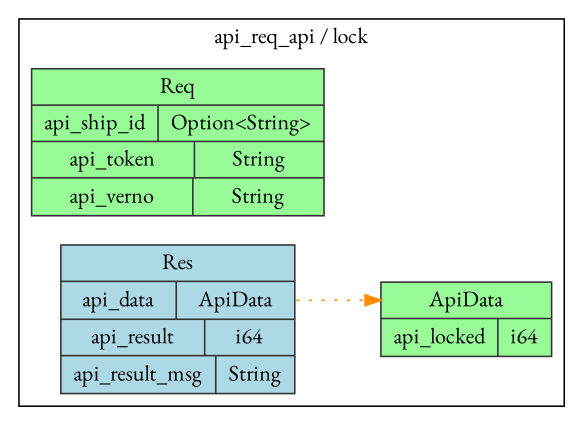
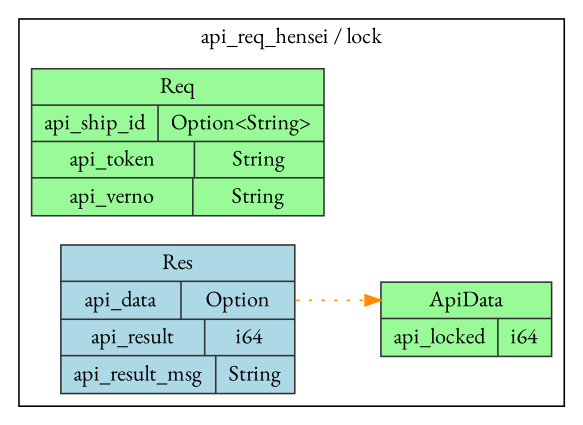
cluster "api_req_api / lock": label "api_req_api / lock" -> "api_req_hensei / lock"
node "Res": text "ApiData" -> "Option"
